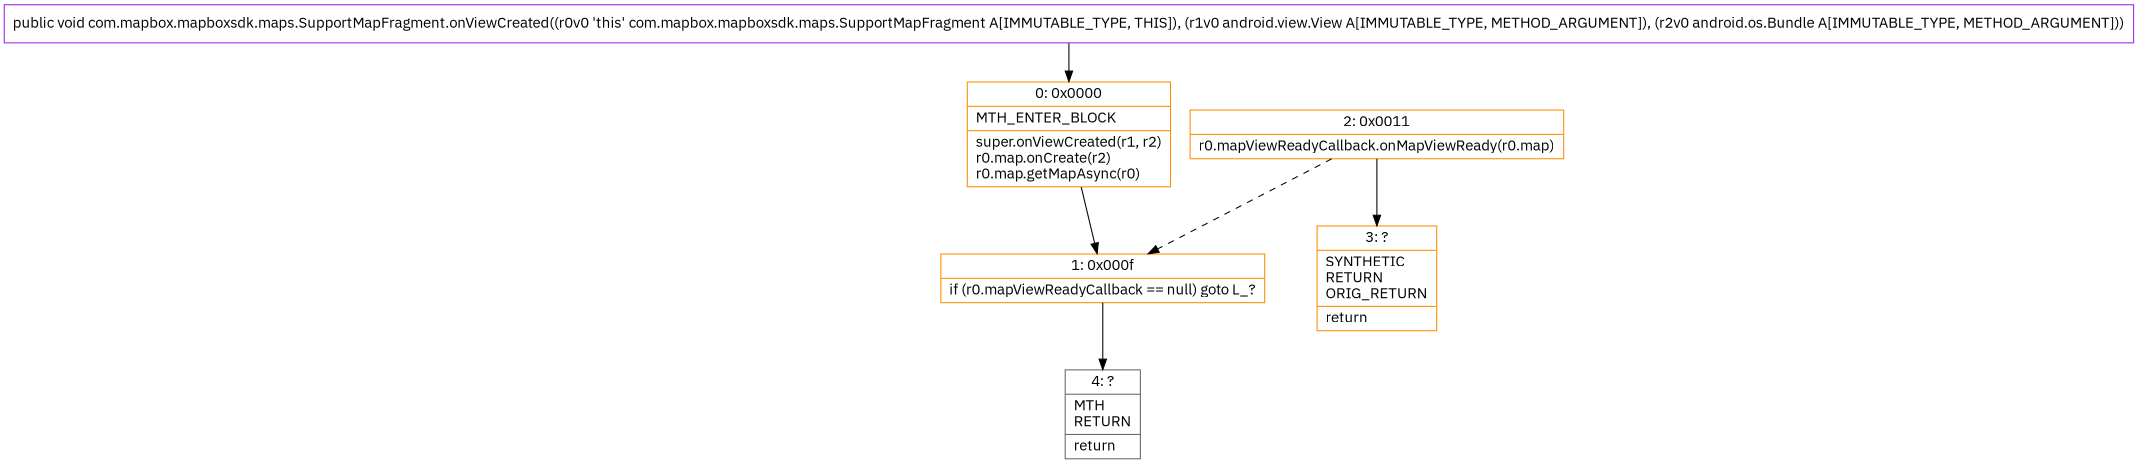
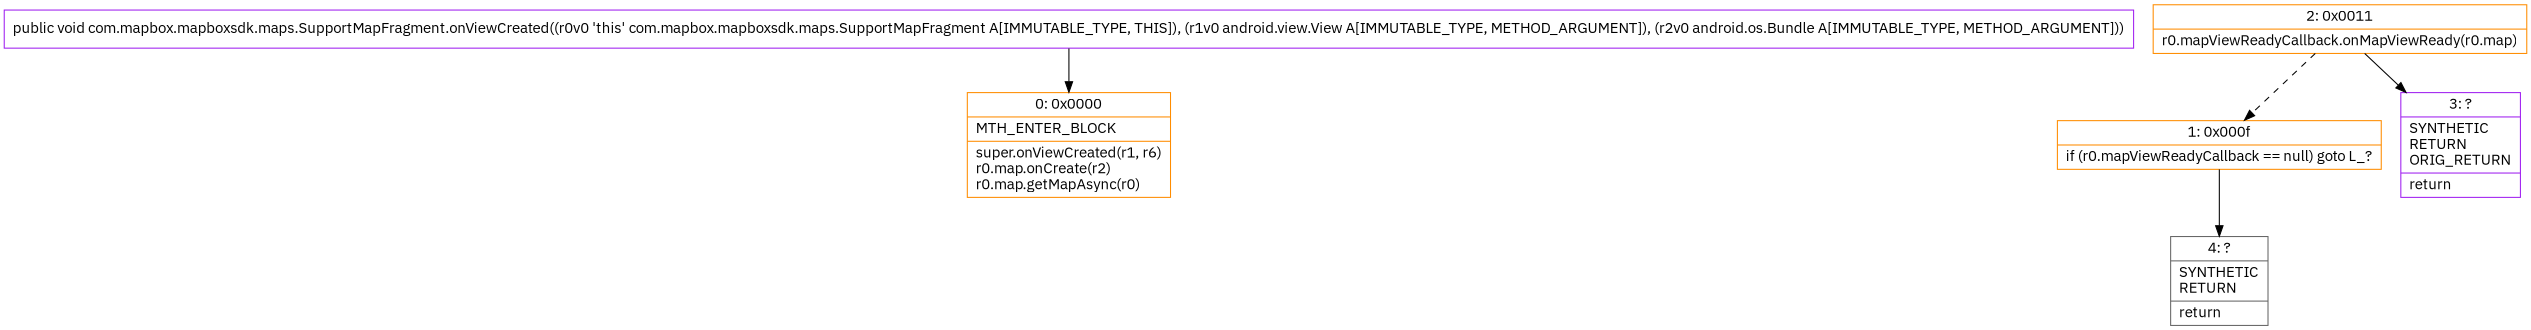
node "0: 0x0000": text "super.onViewCreated(r1, r2)" -> "super.onViewCreated(r1, r6)"
edge "0: 0x0000" -> "1: 0x000f": removed
node "3: ?": color darkorange -> purple
node "4: ?": text "MTH" -> "SYNTHETIC"
